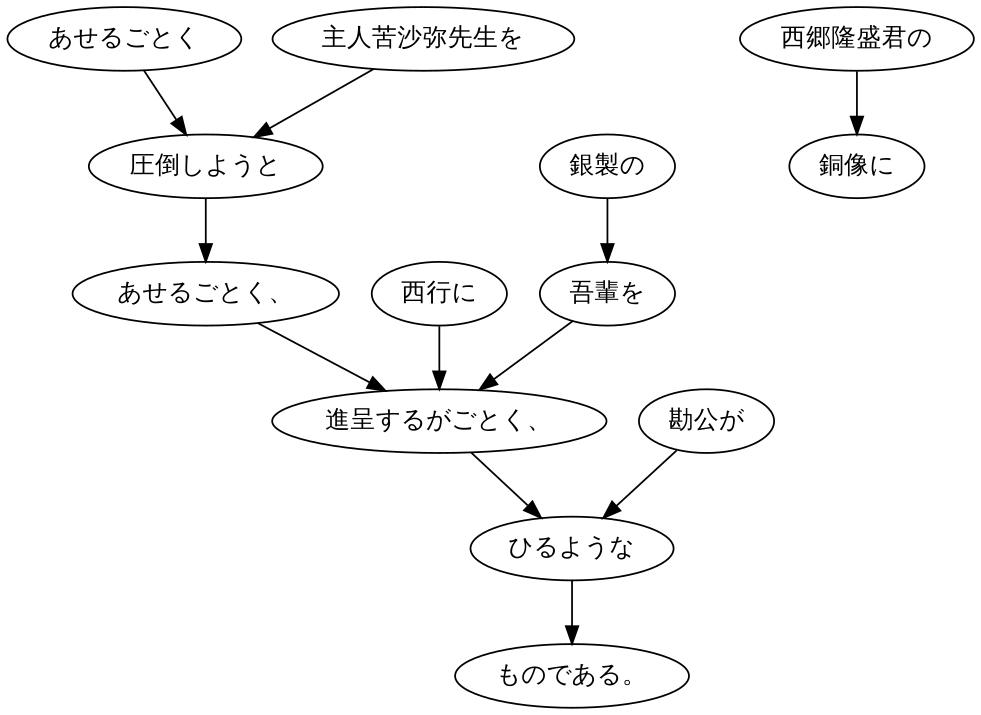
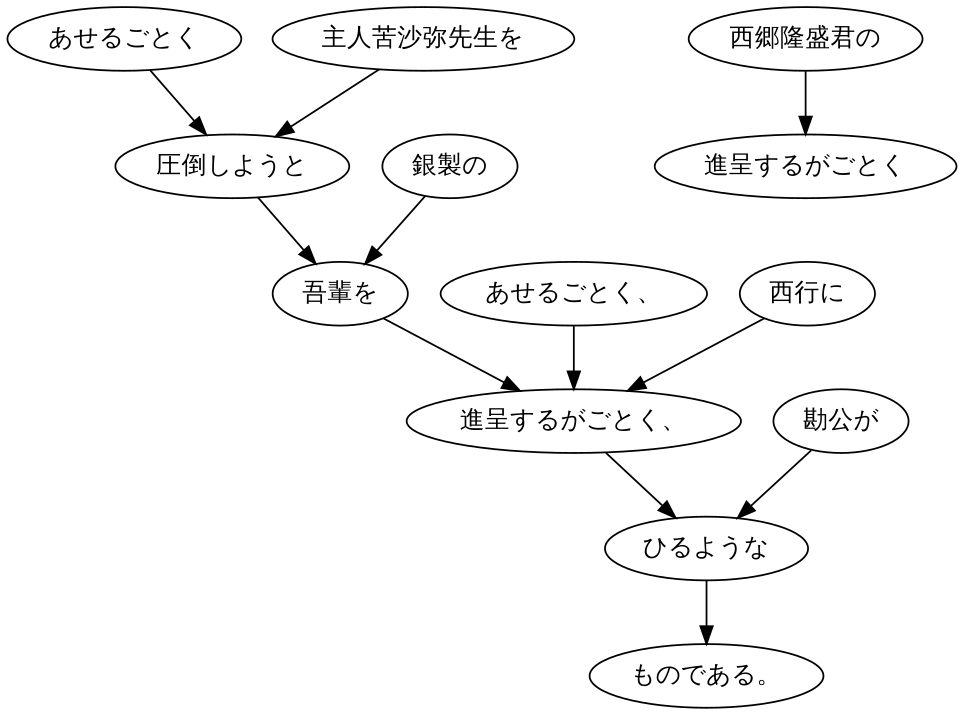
node "銅像に": label "銅像に" -> "進呈するがごとく"
edge "圧倒しようと" -> "あせるごとく、": now "圧倒しようと" -> "吾輩を"
